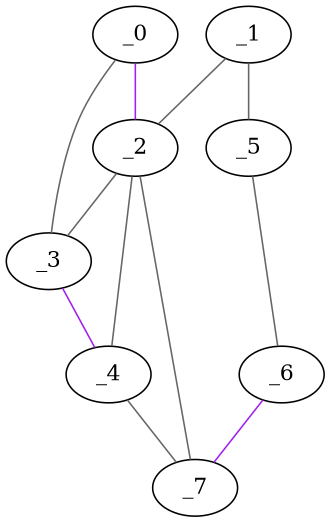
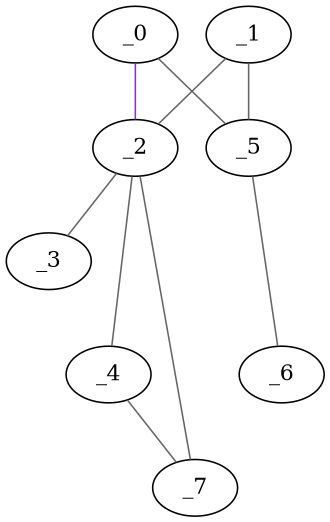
edge "_0" -- "_3": now "_0" -- "_5"
edge "_3" -- "_4": removed
edge "_6" -- "_7": removed
